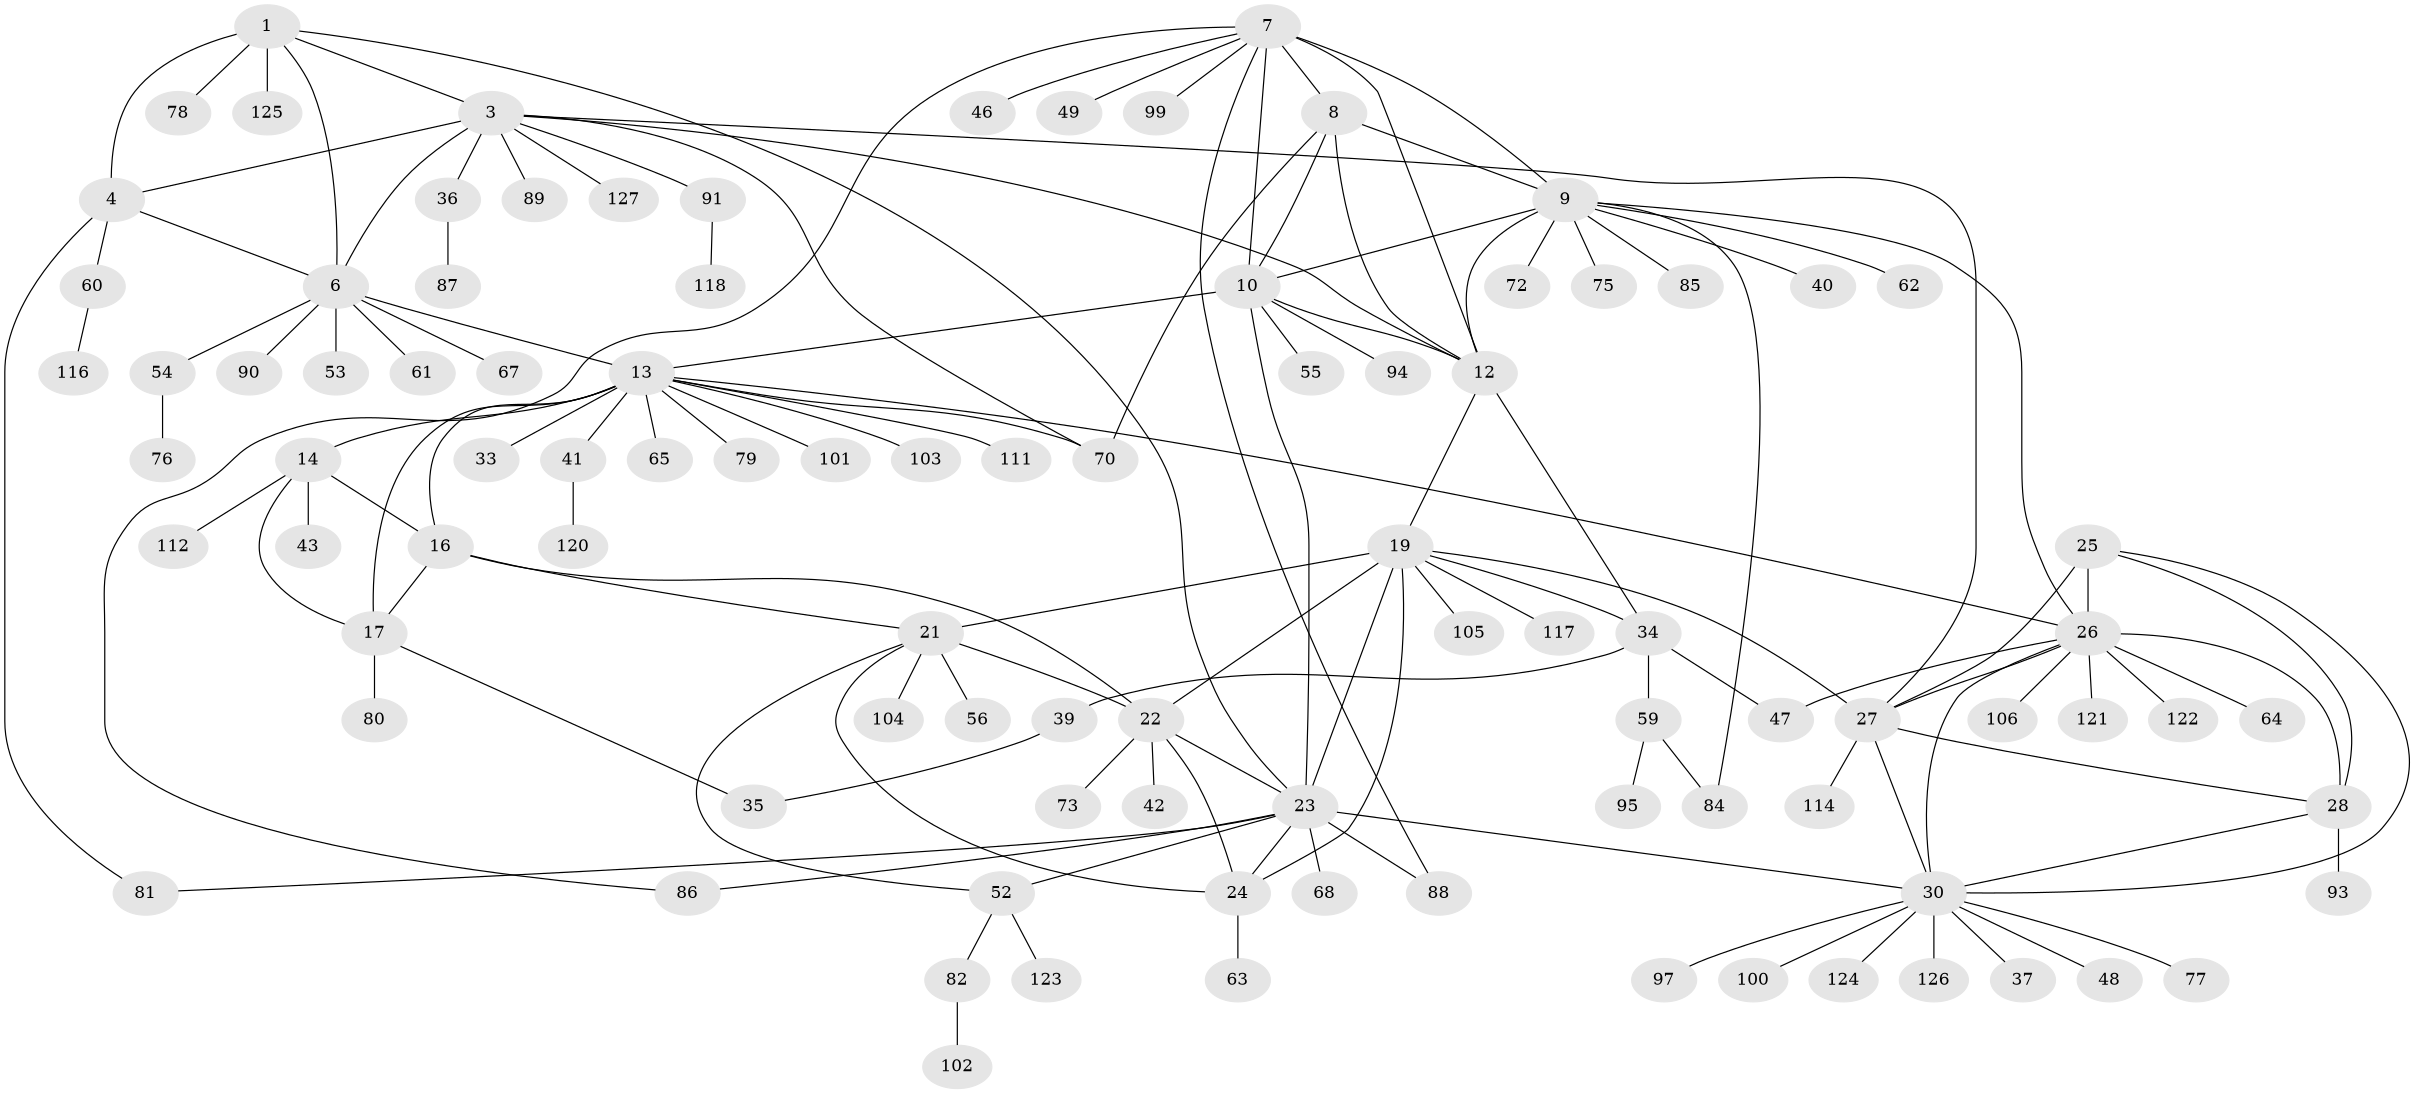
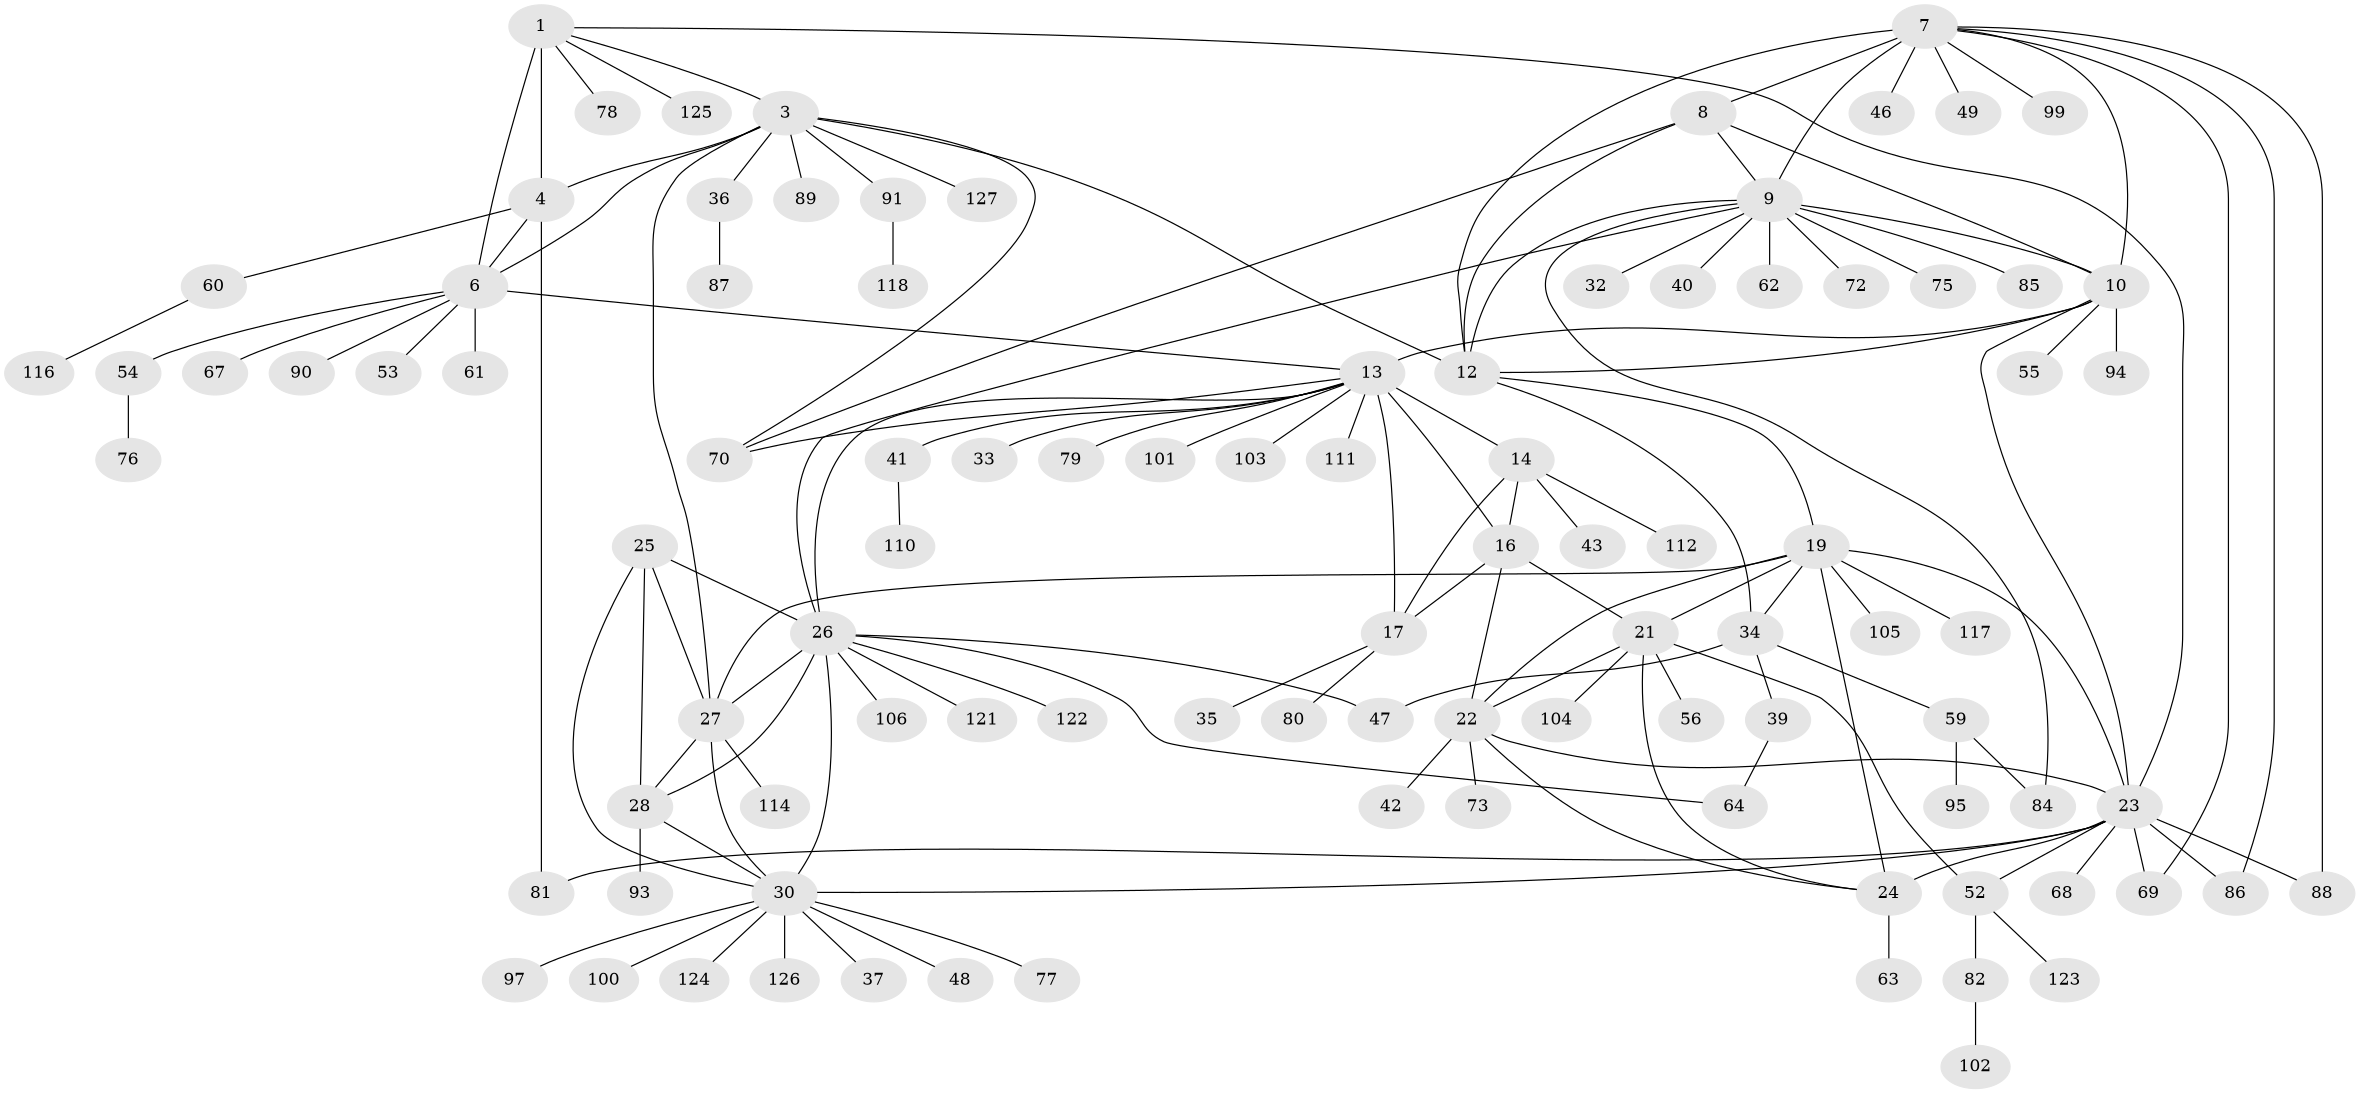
node "32": added
node "65": removed
node "120": label "120" -> "110"
edge "39" -- "35": now "39" -- "64"
node "69": added
